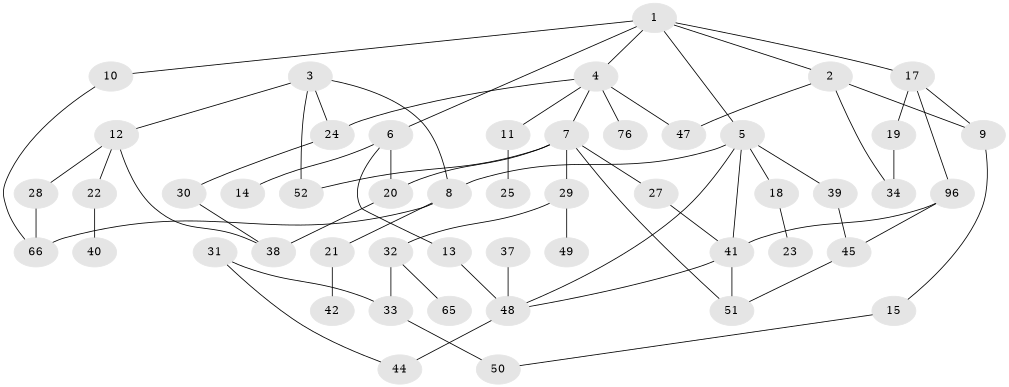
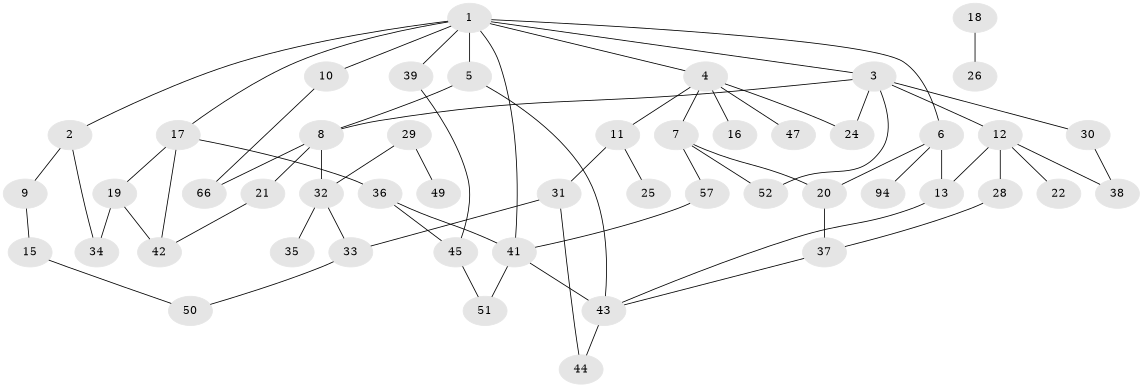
edge "1" -- "3": added
edge "2" -- "47": removed
edge "17" -- "9": now "17" -- "42"
node "76": label "76" -> "16"
edge "7" -- "29": removed
edge "24" -- "30": now "3" -- "30"
edge "8" -- "32": added
edge "11" -- "31": added
edge "5" -- "18": removed
edge "5" -- "39": now "1" -- "39"
edge "12" -- "13": added
node "14": label "14" -> "94"
node "27": label "27" -> "57"
edge "5" -- "41": now "1" -- "41"
node "96": label "96" -> "36"
edge "20" -- "38": now "20" -- "37"
edge "28" -- "66": now "28" -- "37"
edge "19" -- "42": added
edge "7" -- "51": removed
node "40": removed
node "23": label "23" -> "26"
node "65": label "65" -> "35"
node "48": label "48" -> "43"
